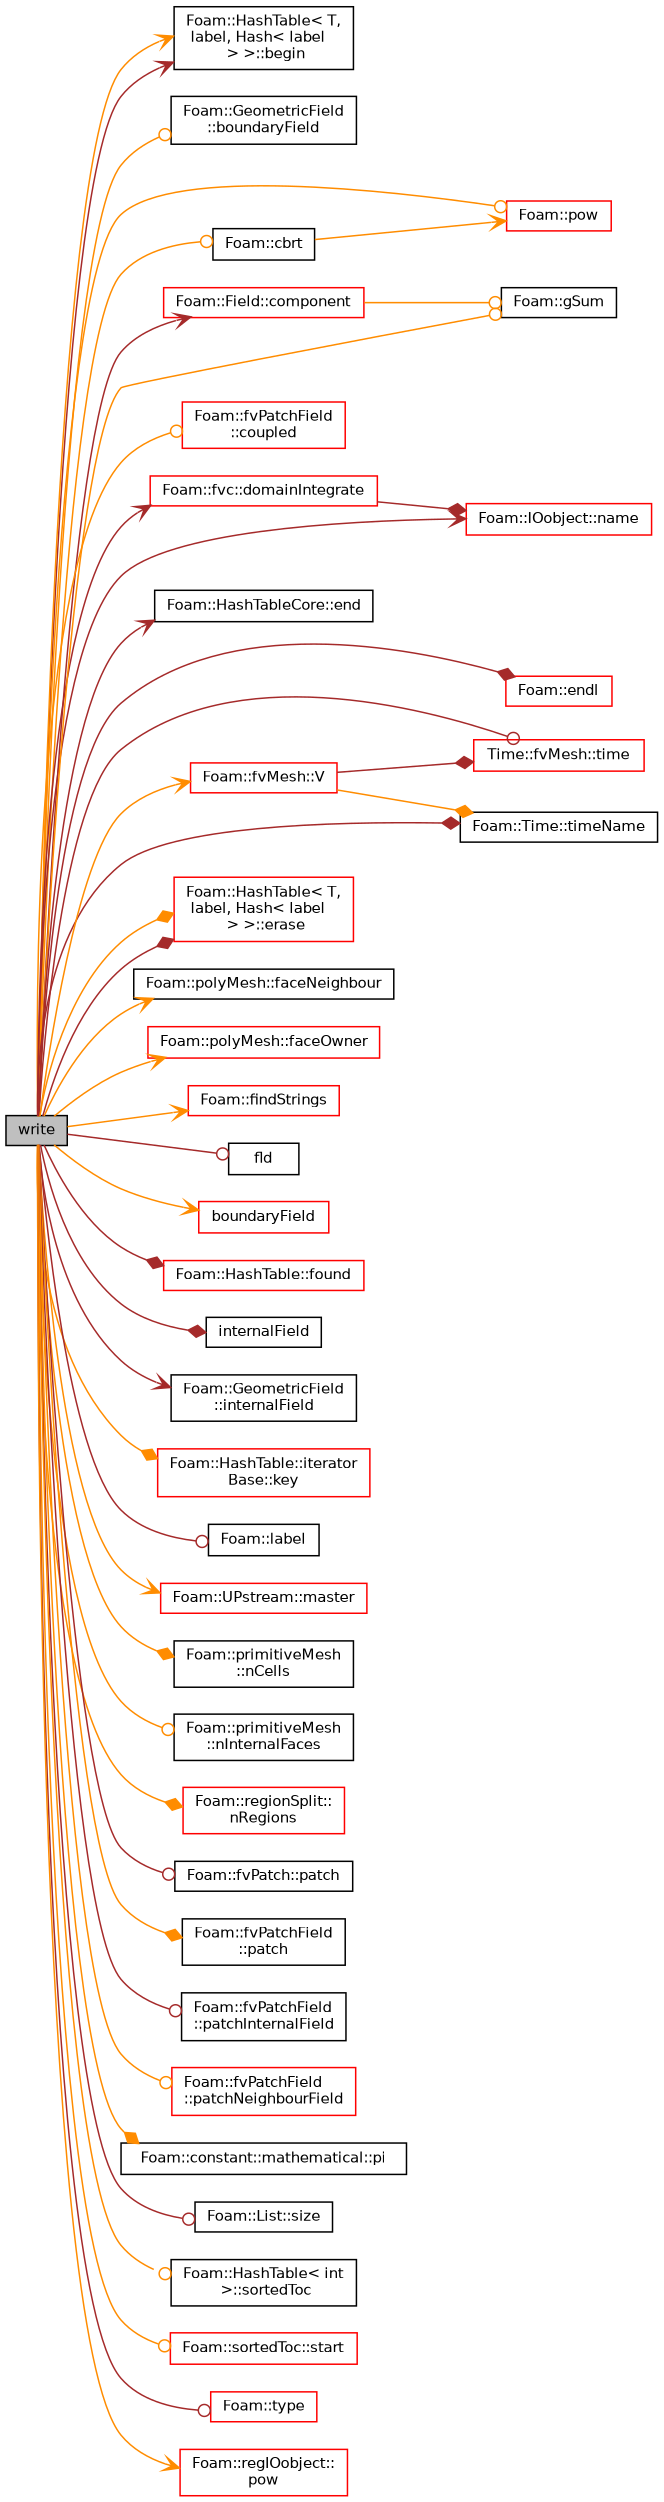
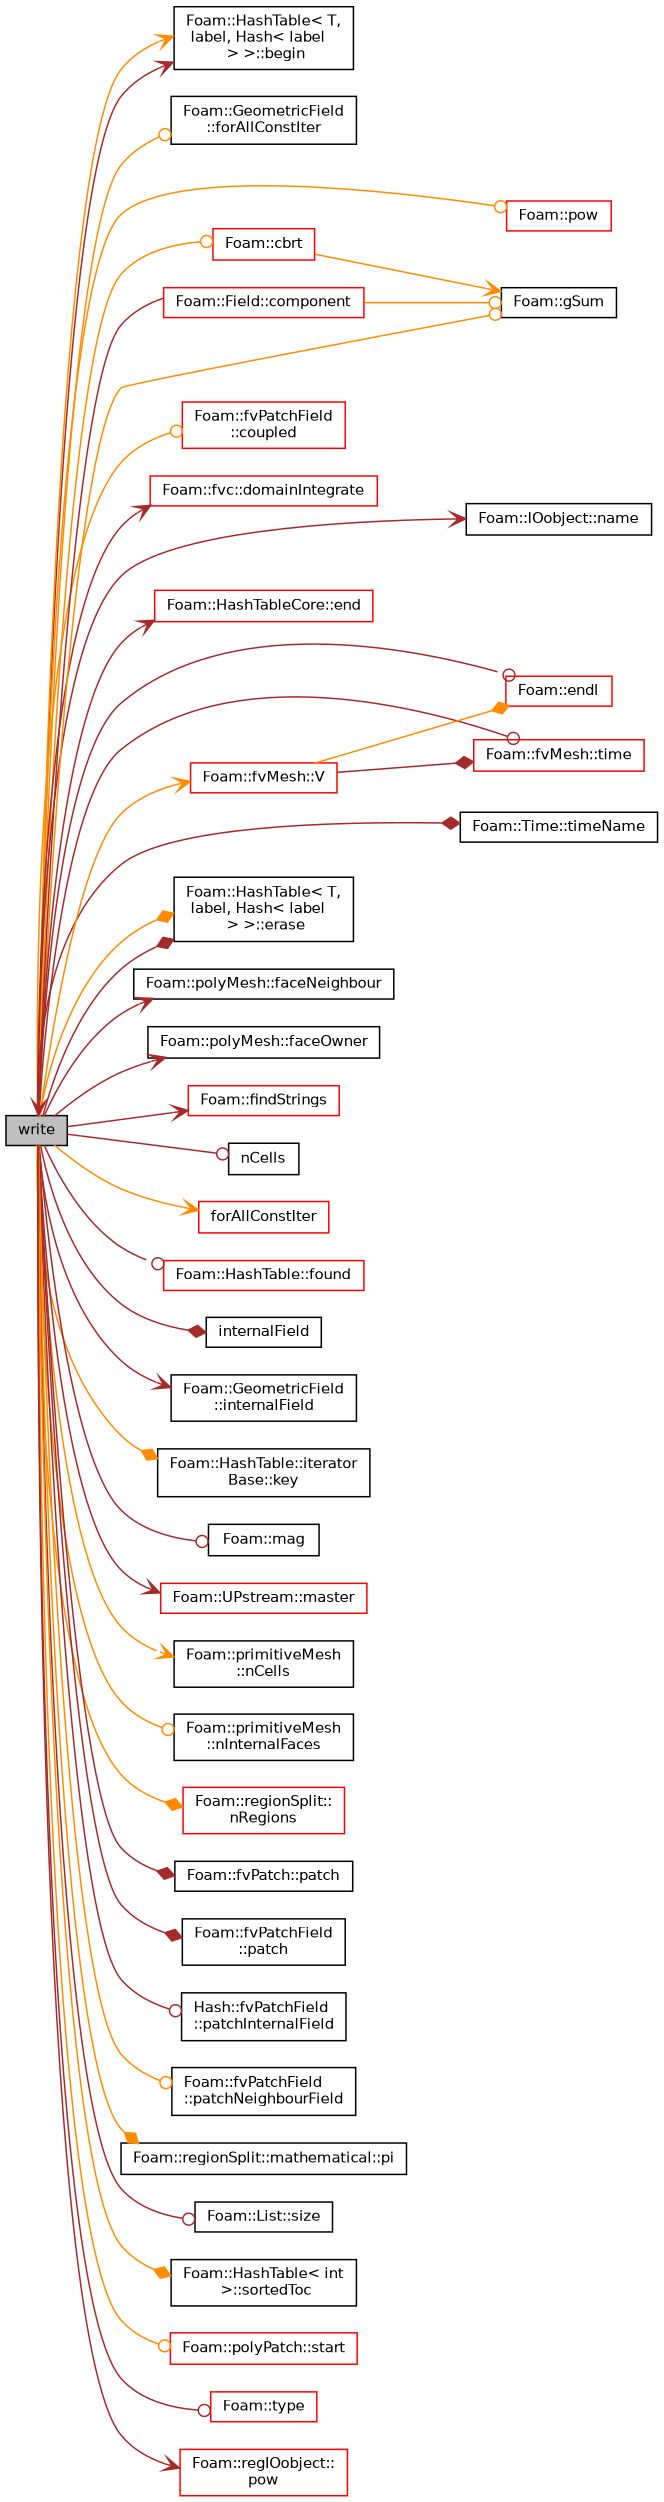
node "Foam::GeometricField ::boundaryField": label "Foam::GeometricField ::boundaryField" -> "Foam::GeometricField ::forAllConstIter"
edge "Foam::cbrt" -> "Foam::pow": now "Foam::cbrt" -> "Foam::gSum"
node "Foam::cbrt": color black -> red
edge "Foam::fvc::domainIntegrate" -> "Foam::IOobject::name": removed
node "Foam::IOobject::name": color red -> black
node "Foam::HashTableCore::end": color black -> red
edge "write" -> "Foam::Field::component": reversed
edge "write" -> "Foam::endl": arrowhead diamond -> odot
node "Time::fvMesh::time": label "Time::fvMesh::time" -> "Foam::fvMesh::time"
edge "Foam::fvMesh::V" -> "Foam::Time::timeName": now "Foam::fvMesh::V" -> "Foam::endl"
node "Foam::HashTable< T, label, Hash< label > >::erase": color red -> black
node "Foam::polyMesh::faceOwner": color red -> black
edge "write" -> "Foam::polyMesh::faceNeighbour": color darkorange -> brown
edge "write" -> "Foam::polyMesh::faceOwner": color darkorange -> brown
edge "write" -> "Foam::findStrings": color darkorange -> brown
node "fld": label "fld" -> "nCells"
edge "write" -> "Foam::HashTable::found": arrowhead diamond -> odot
node "boundaryField": label "boundaryField" -> "forAllConstIter"
edge "write" -> "Foam::UPstream::master": color darkorange -> brown
node "Foam::HashTable::iterator Base::key": color red -> black
edge "write" -> "Foam::primitiveMesh ::nCells": arrowhead diamond -> vee
edge "write" -> "Foam::fvPatch::patch": arrowhead odot -> diamond
node "Foam::label": label "Foam::label" -> "Foam::mag"
edge "write" -> "Foam::fvPatchField ::patch": color darkorange -> brown
edge "write" -> "Foam::HashTable< int >::sortedToc": arrowhead odot -> diamond
edge "write" -> "Foam::regIOobject:: pow": color darkorange -> brown
node "Foam::fvPatchField ::patchInternalField": label "Foam::fvPatchField ::patchInternalField" -> "Hash::fvPatchField ::patchInternalField"
node "Foam::fvPatchField ::patchNeighbourField": color red -> black
node "Foam::constant::mathematical::pi": label "Foam::constant::mathematical::pi" -> "Foam::regionSplit::mathematical::pi"
node "Foam::sortedToc::start": label "Foam::sortedToc::start" -> "Foam::polyPatch::start"
